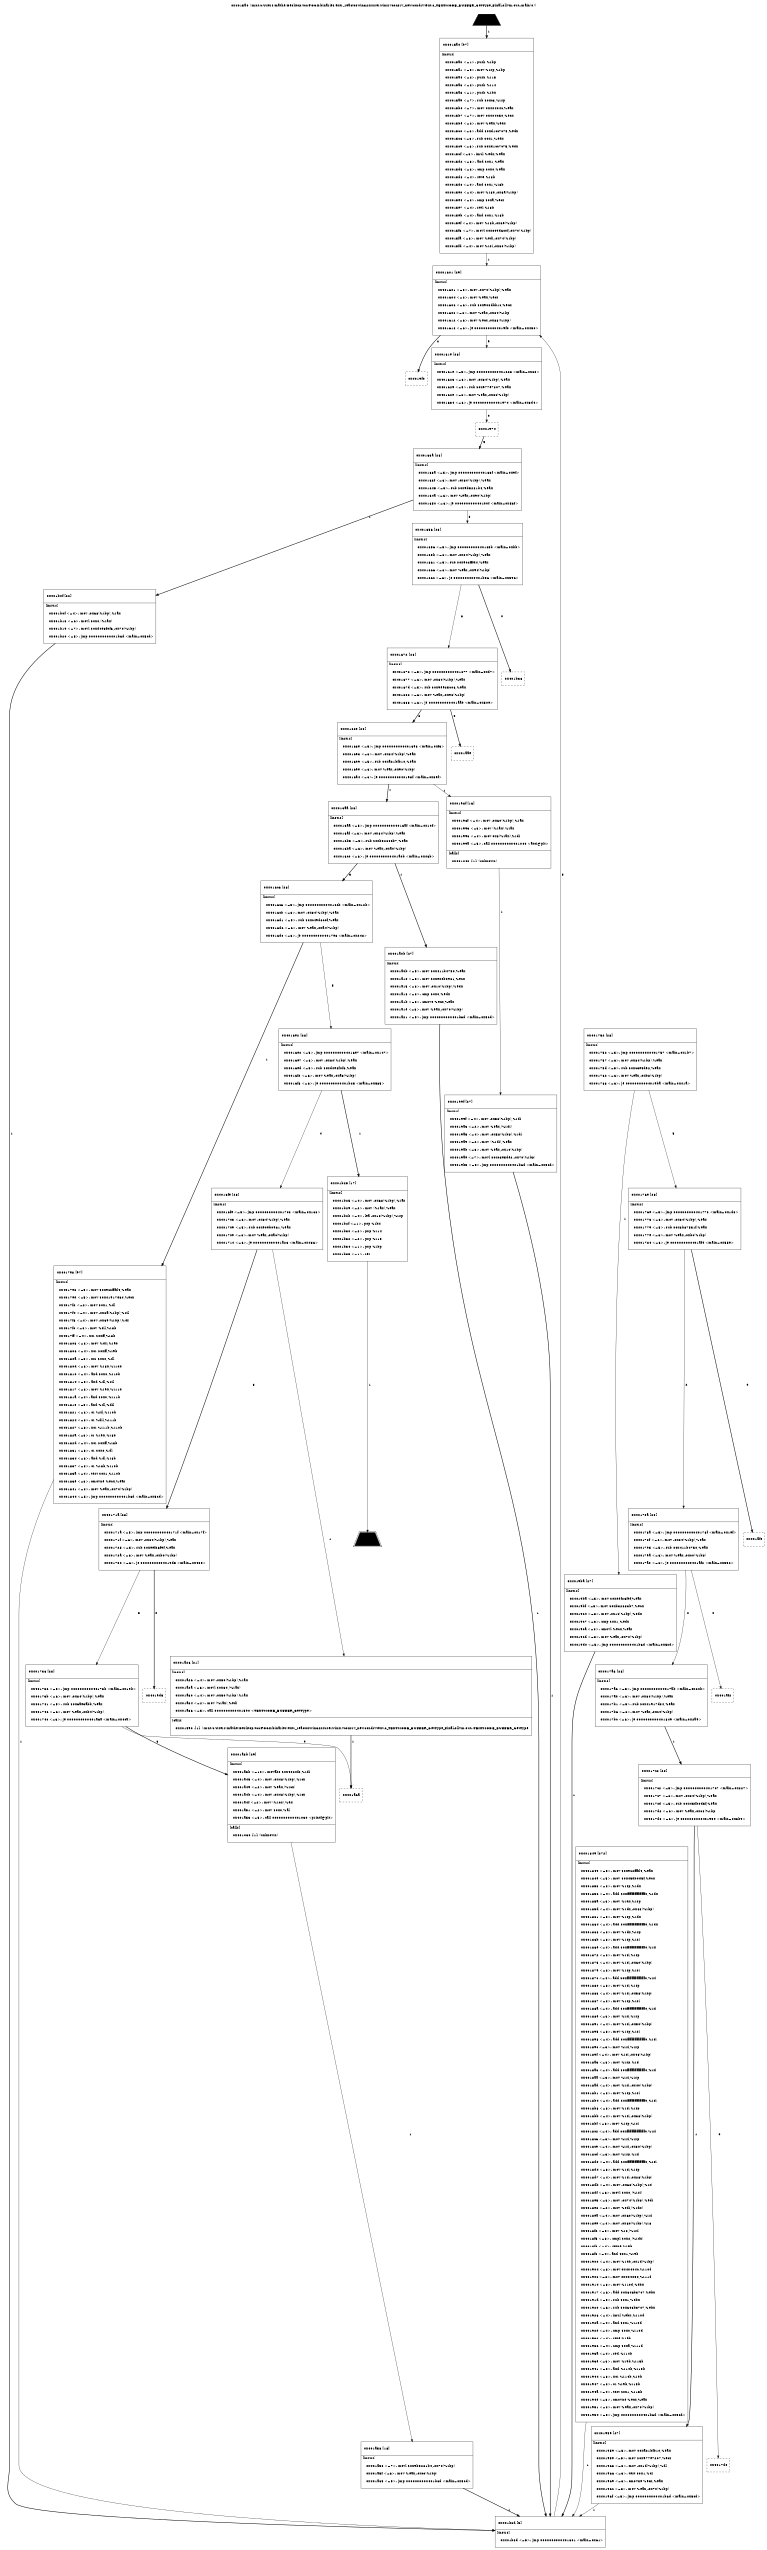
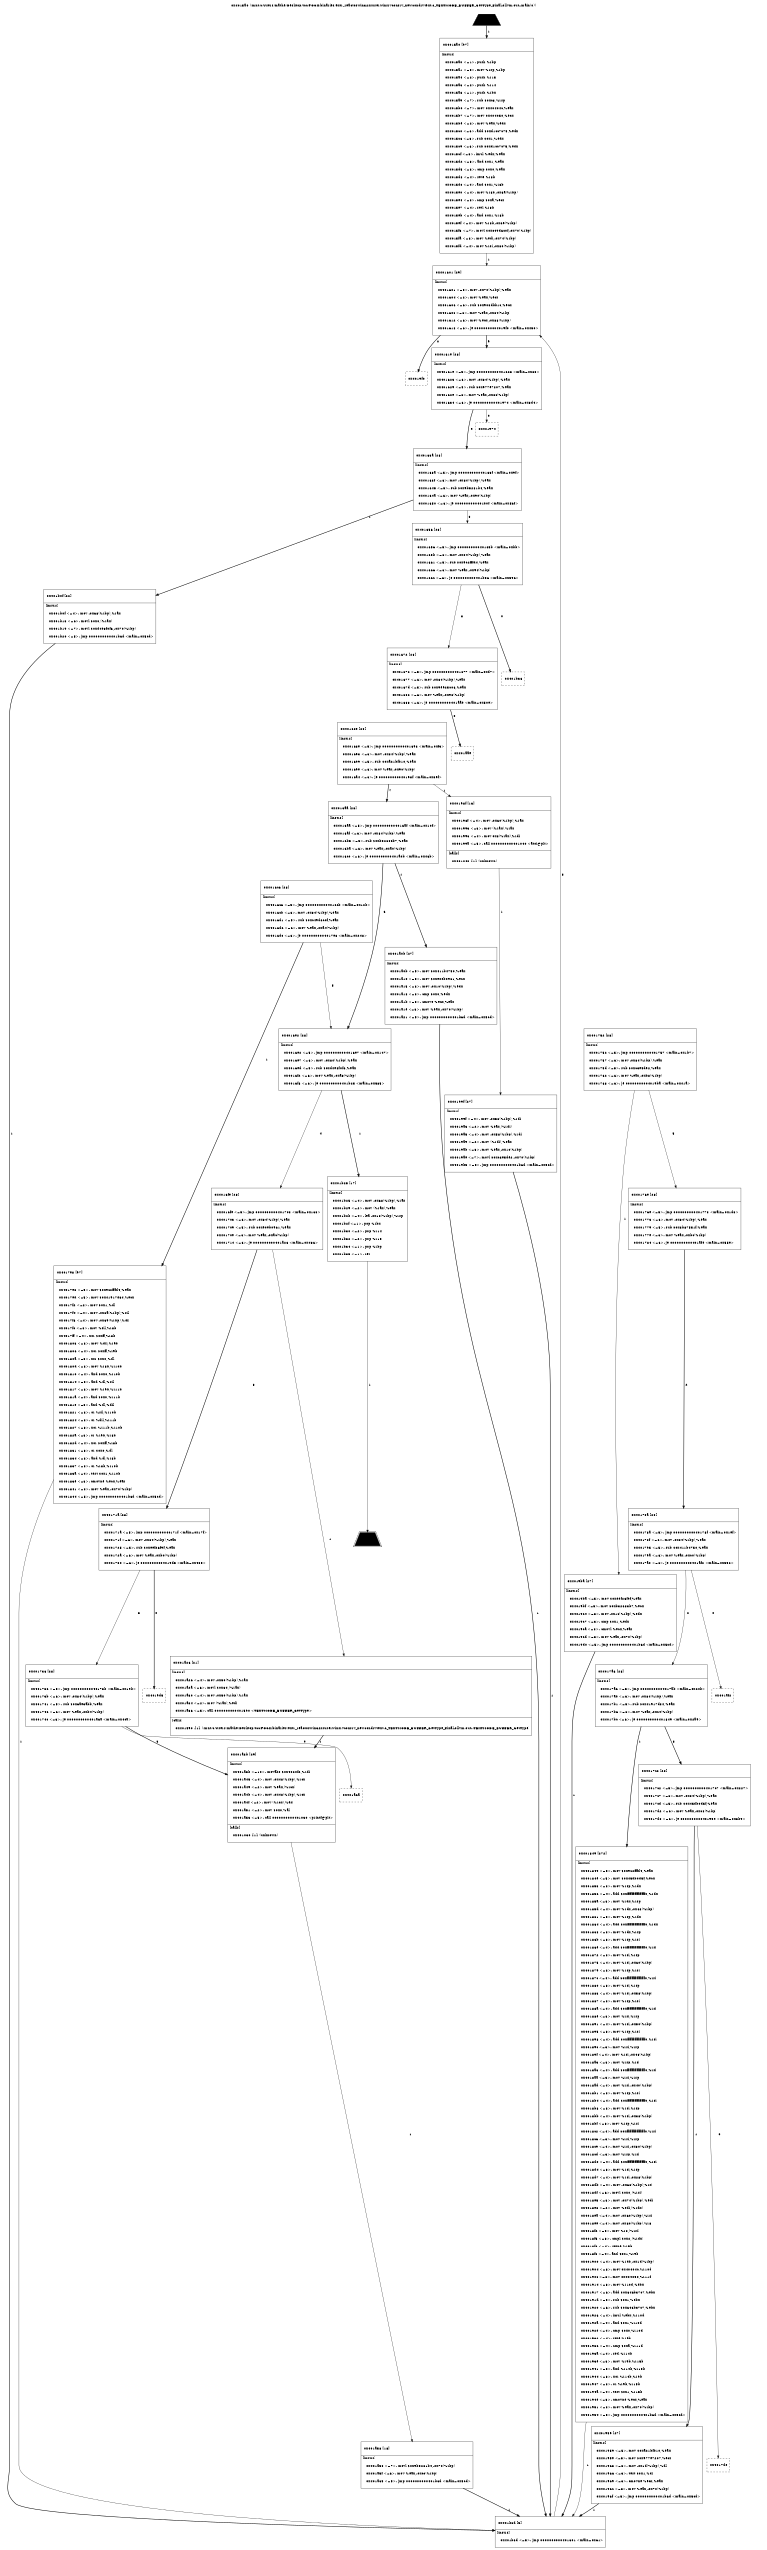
edge "0x401601 [29]" -> "0x40161e [28]": style solid -> bold
edge "0x401974" -> "0x40163a [28]": now "0x40161e [28]" -> "0x40163a [28]"
edge "0x401672 [28]" -> "0x40168e [28]": removed, label "8"
edge "0x4016aa [28]" -> "0x4016c6 [28]": now "0x4016aa [28]" -> "0x4016e2 [28]"
edge "0x40176e [28]" -> "0x40178a [28]": style solid -> bold
node "0x401afe": removed
edge "0x4017a6 [28]" -> "0x4017c2 [28]": label " 1" -> " 8"
edge "0x401a26 [21]" -> "0x401a6a": now "0x401a26 [21]" -> "0x401a3b [29]"
edge "0x4017a6 [28]" -> "0x401849 [272]": added, label "1"
edge "0x401959 [27]" -> "0x401b6d [5]": style solid -> bold
